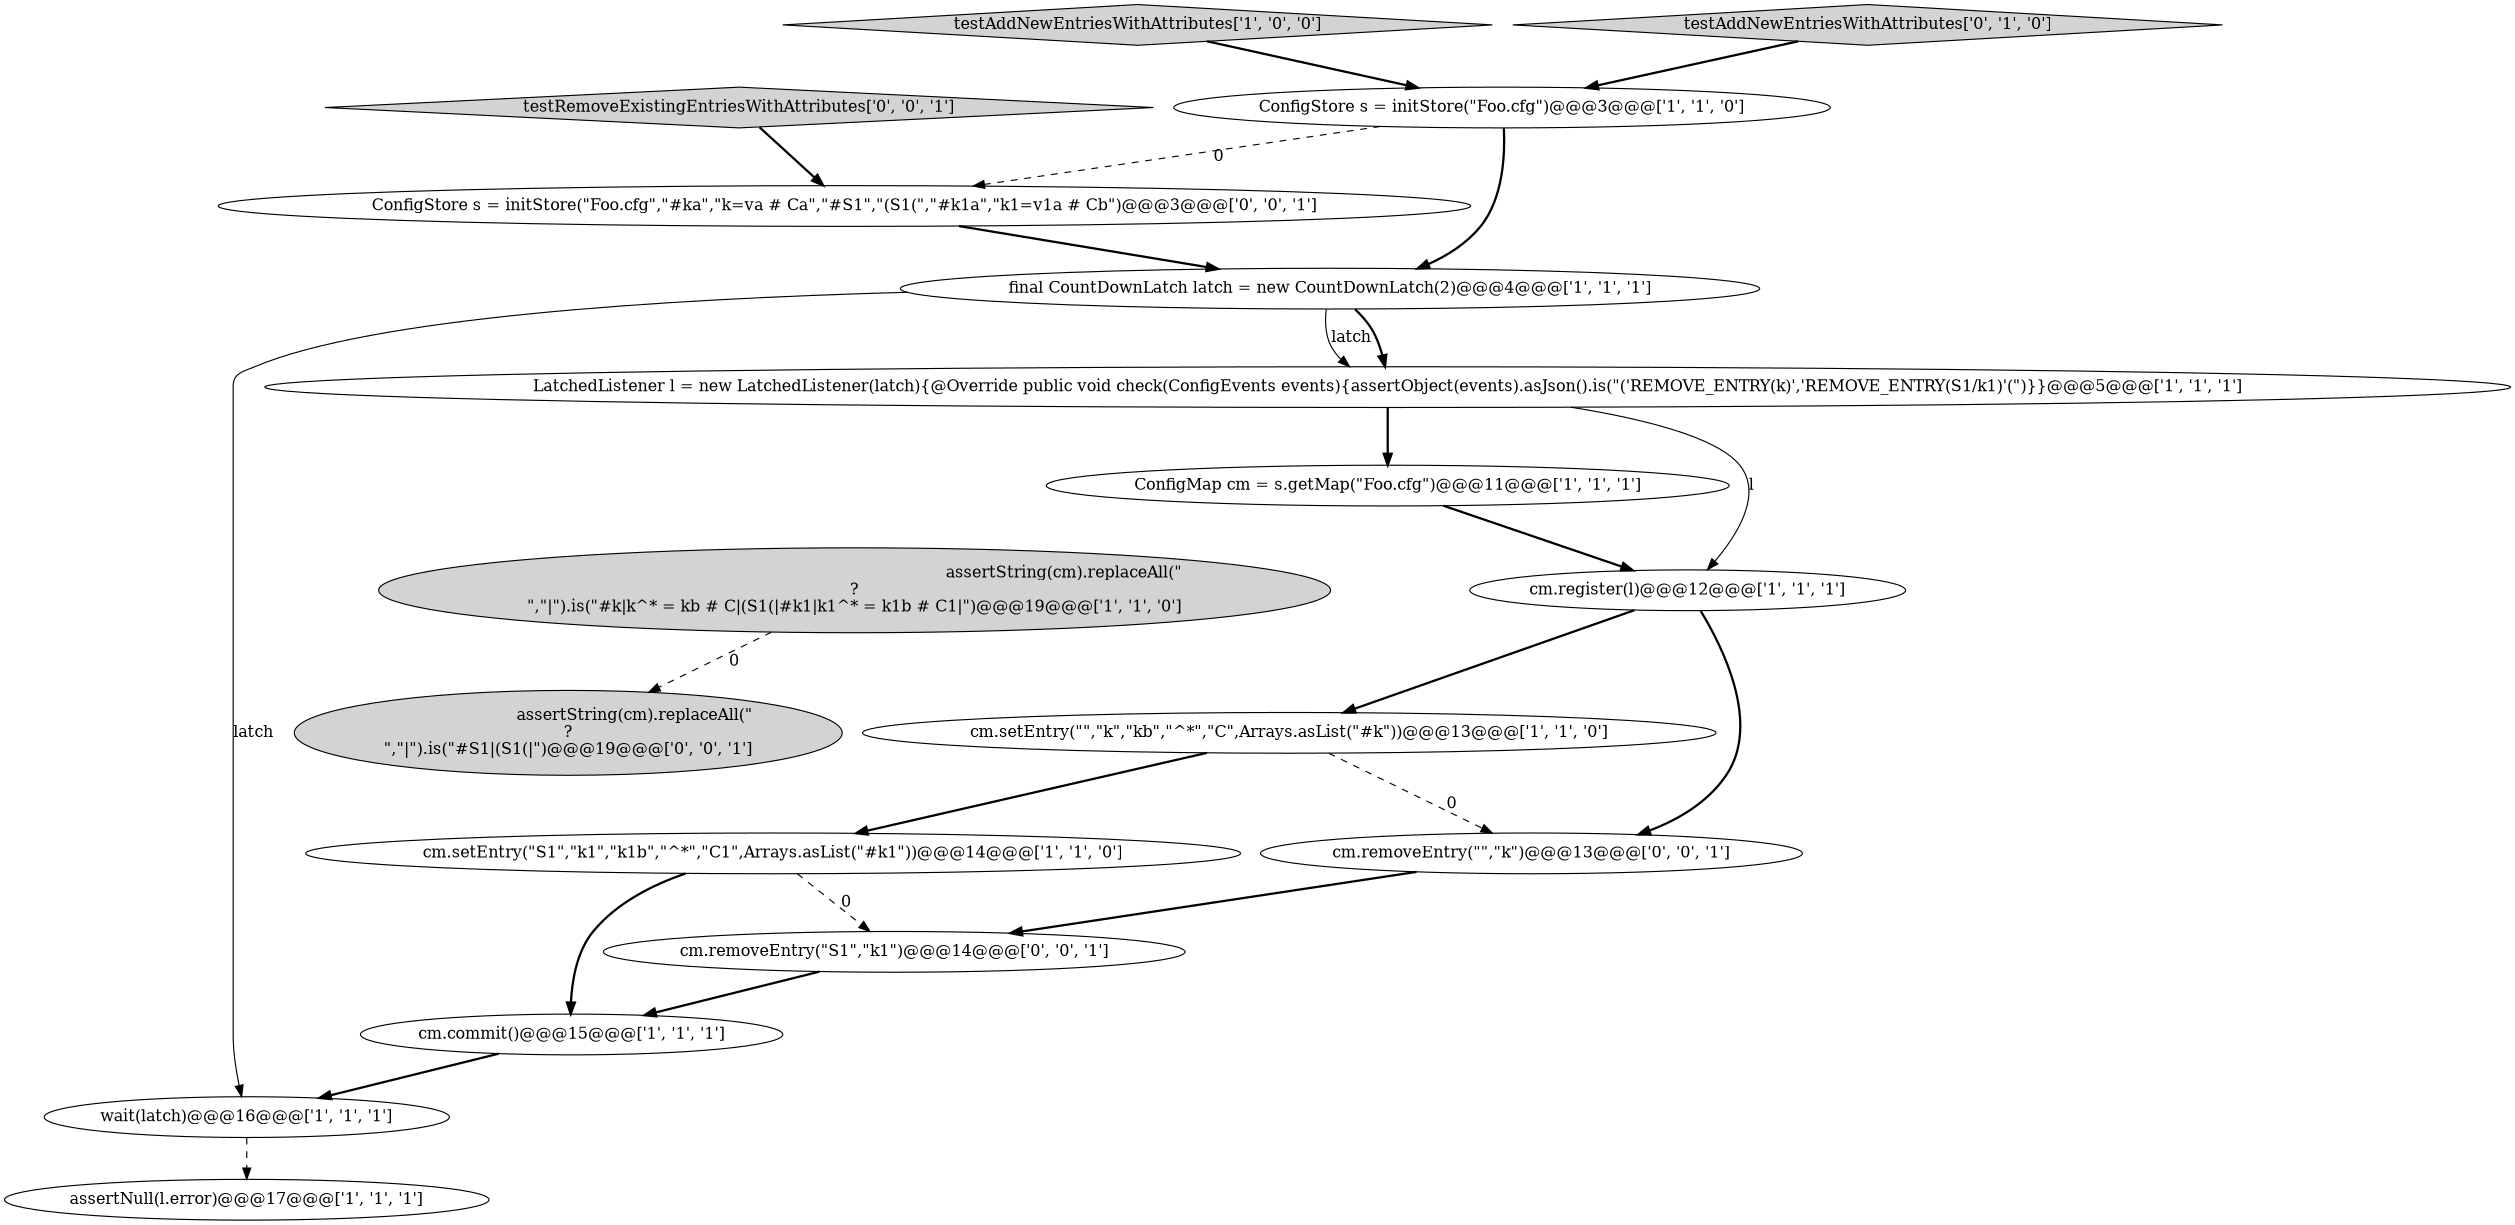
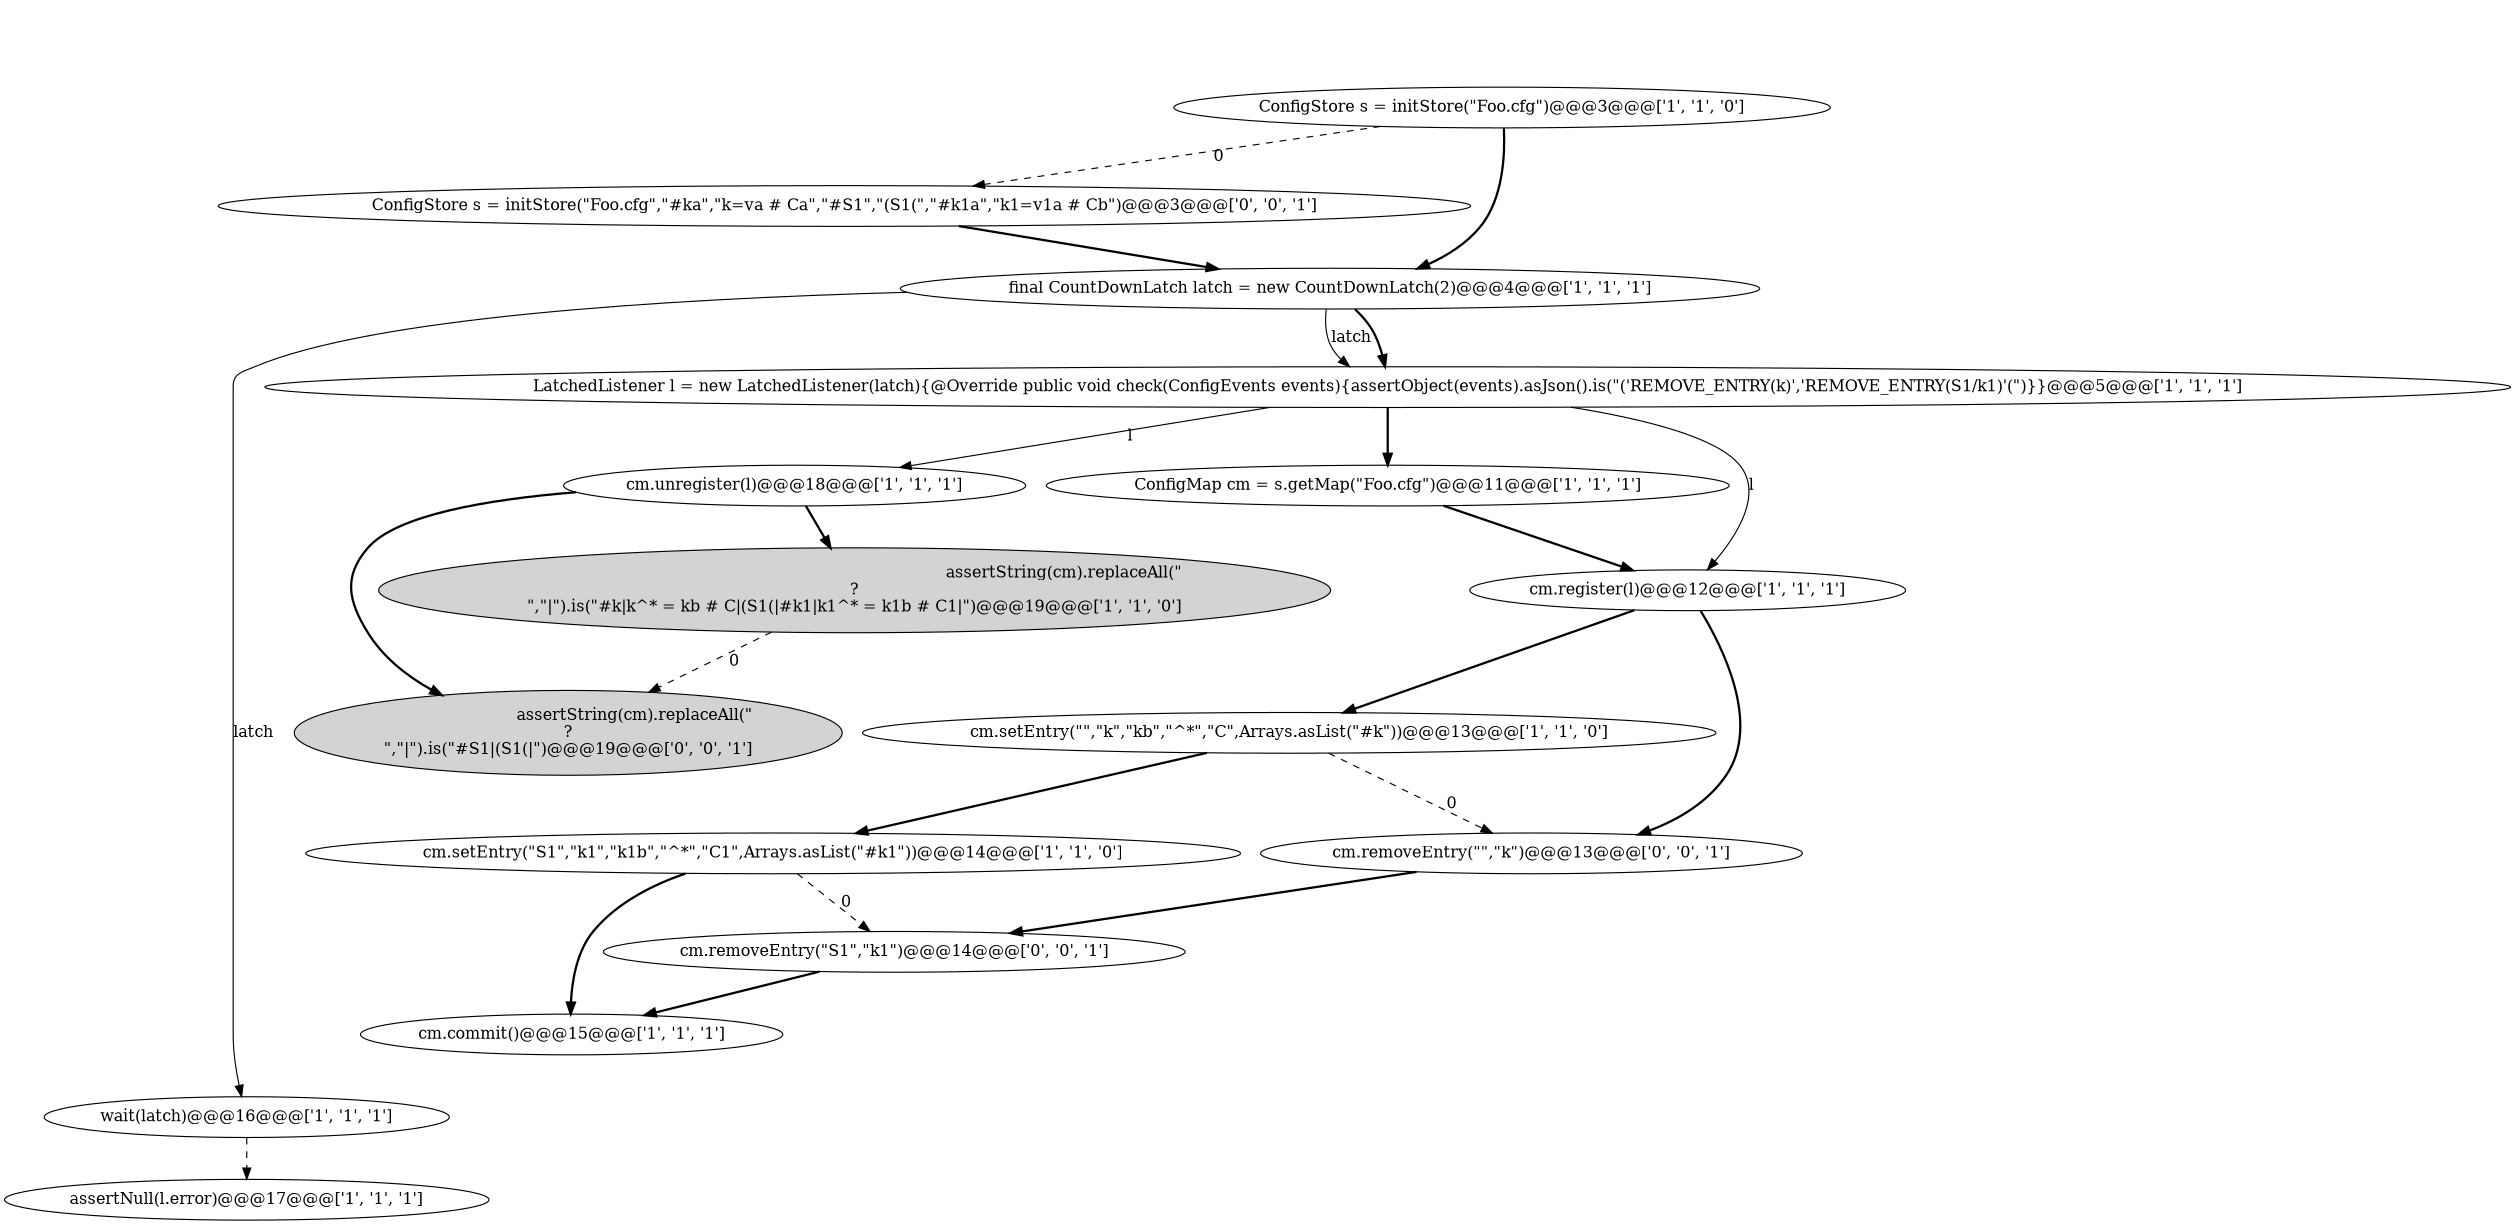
node "testAddNewEntriesWithAttributes['1', '0', '0']": removed
node "testAddNewEntriesWithAttributes['0', '1', '0']": removed
node "testRemoveExistingEntriesWithAttributes['0', '0', '1']": removed
node "cm.unregister(l)@@@18@@@['1', '1', '1']": added
edge "cm.commit()@@@15@@@['1', '1', '1']" -> "wait(latch)@@@16@@@['1', '1', '1']": removed
